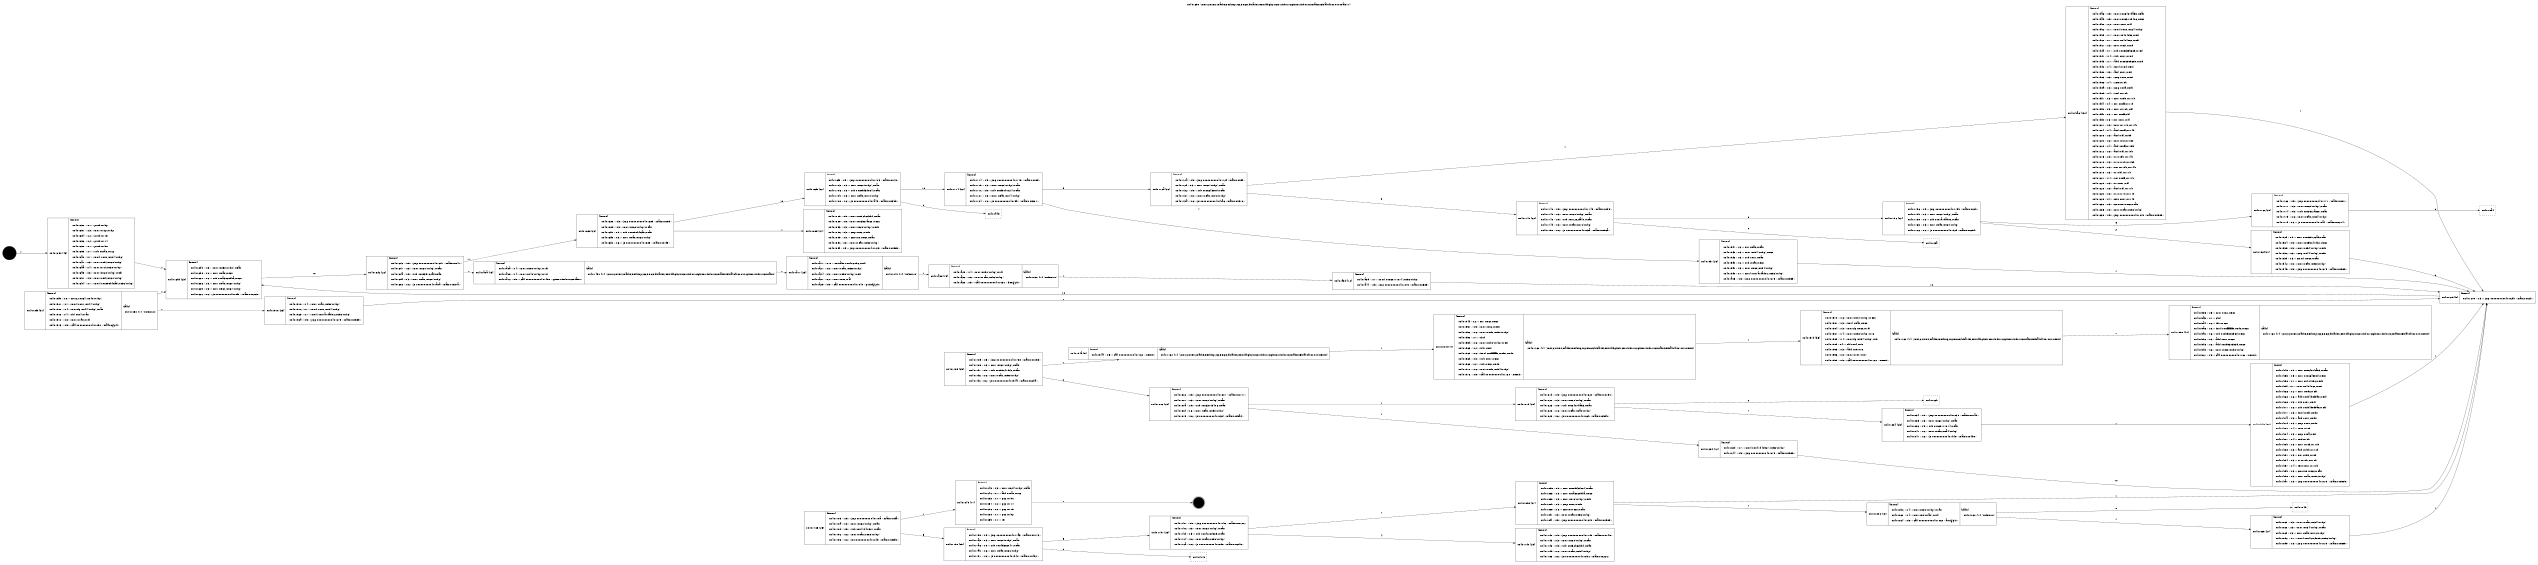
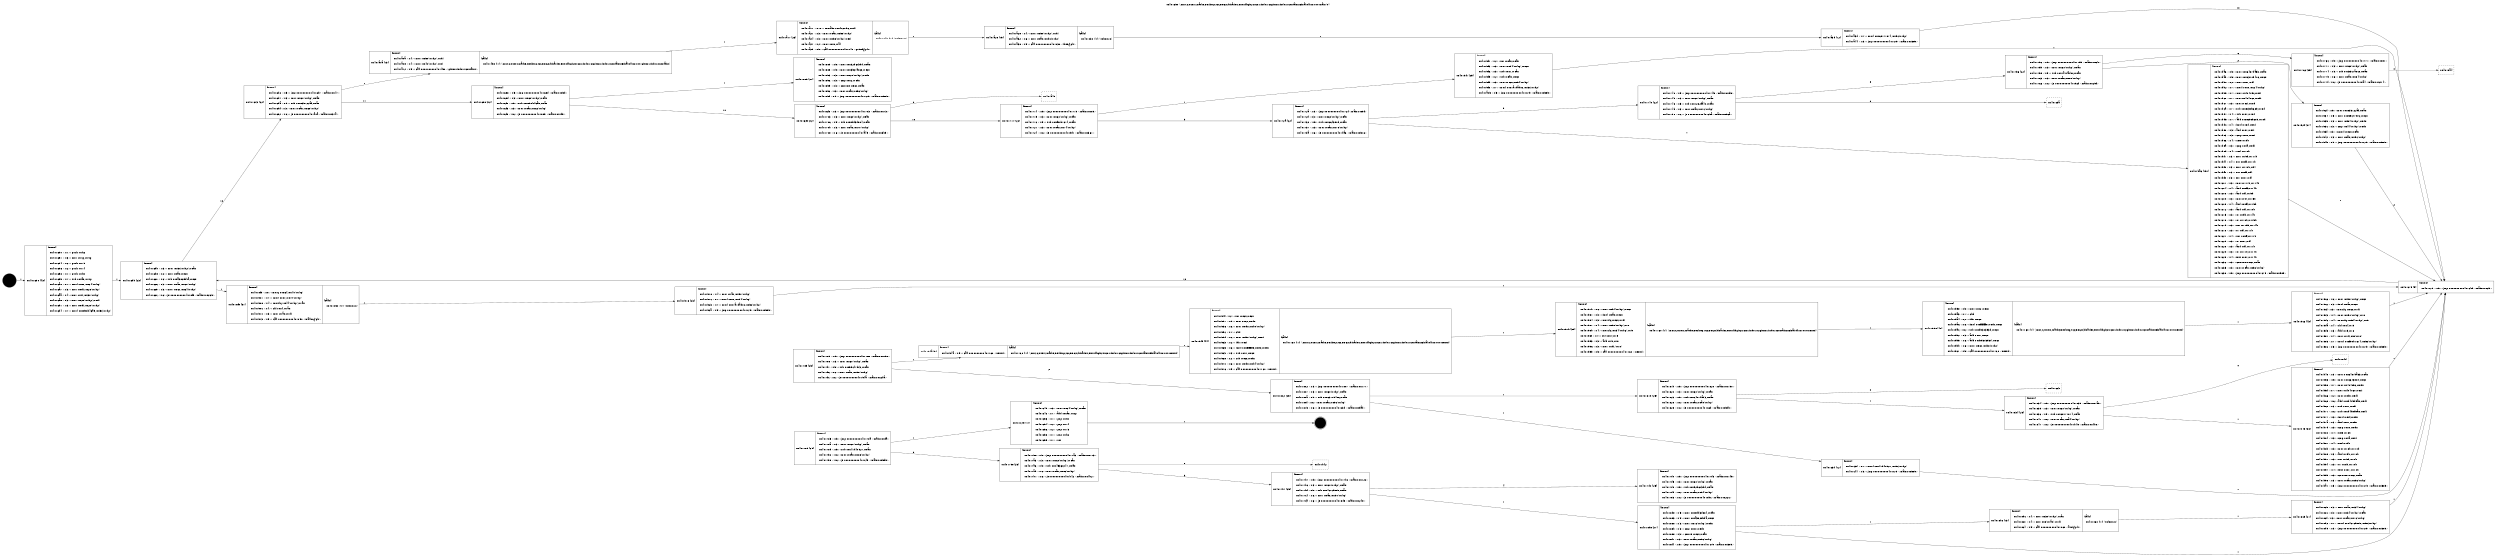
edge "0x4018f9 [31]" -> "0x4016bb [23]": reversed
node "0x4019c6 [43]": added
edge "0x401c3d [12]" -> "0x401c79 [5]": label " 10" -> " 1"
edge "0x4018bc [13]" -> "0x40184d": now "0x401834 [25]" -> "0x40184d"
